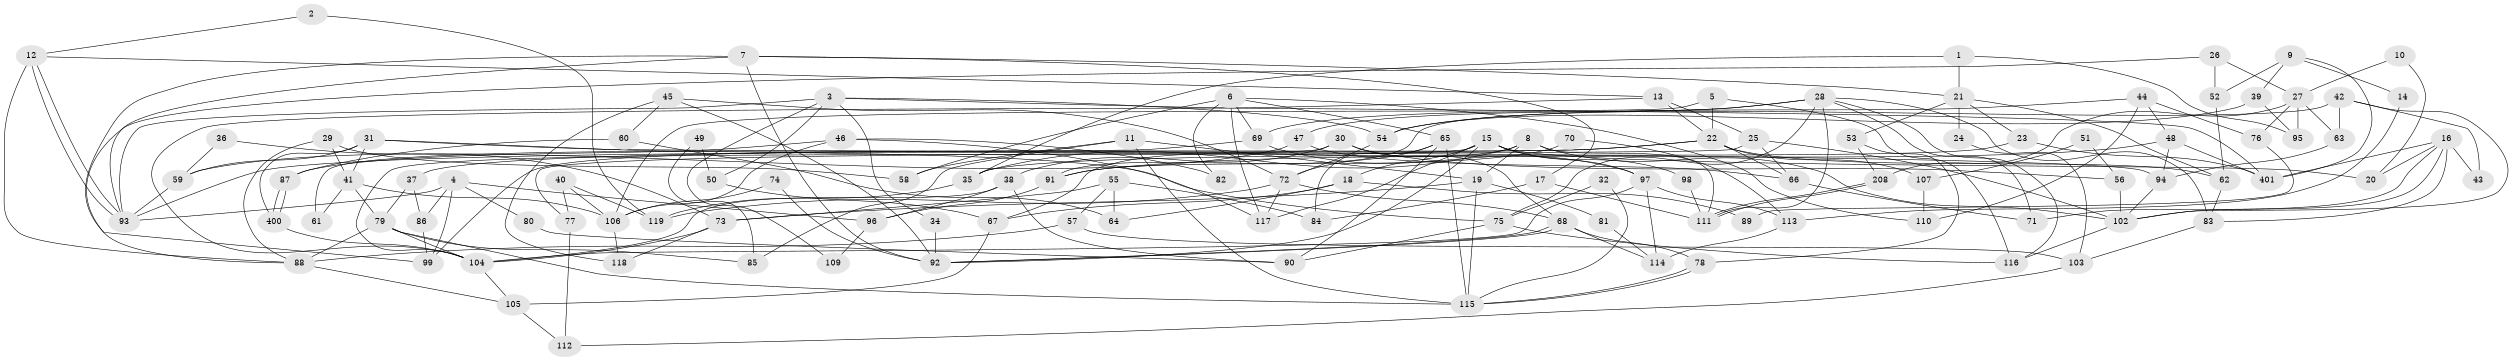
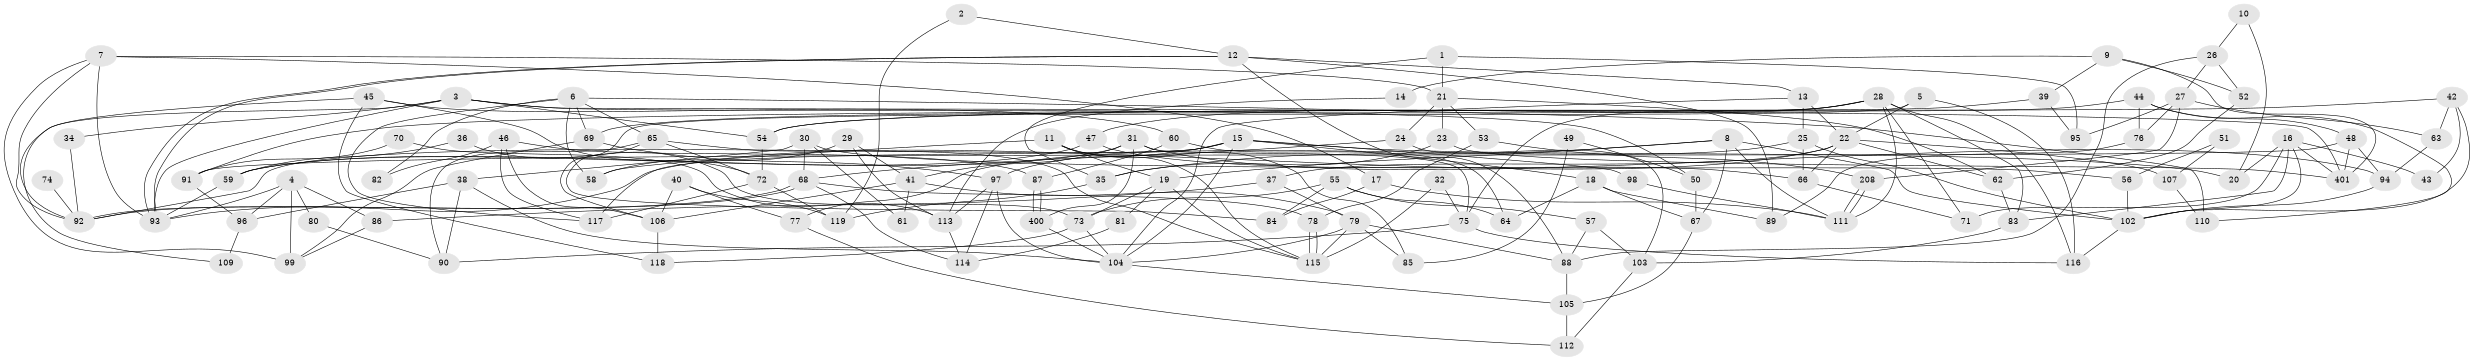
edge "10" -- "27": now "10" -- "26"
edge "12" -- "89": added
edge "29" -- "88": now "29" -- "113"
edge "74" -- "106": removed
edge "72" -- "68": now "24" -- "68"
